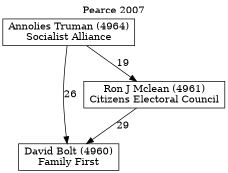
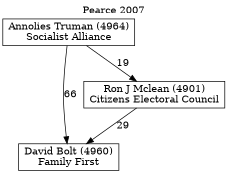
edge "Annolies Truman (4964) Socialist Alliance" -> "David Bolt (4960) Family First": label "26" -> "66"
node "Ron J Mclean (4961) Citizens Electoral Council": label "Ron J Mclean (4961) Citizens Electoral Council" -> "Ron J Mclean (4901) Citizens Electoral Council"
